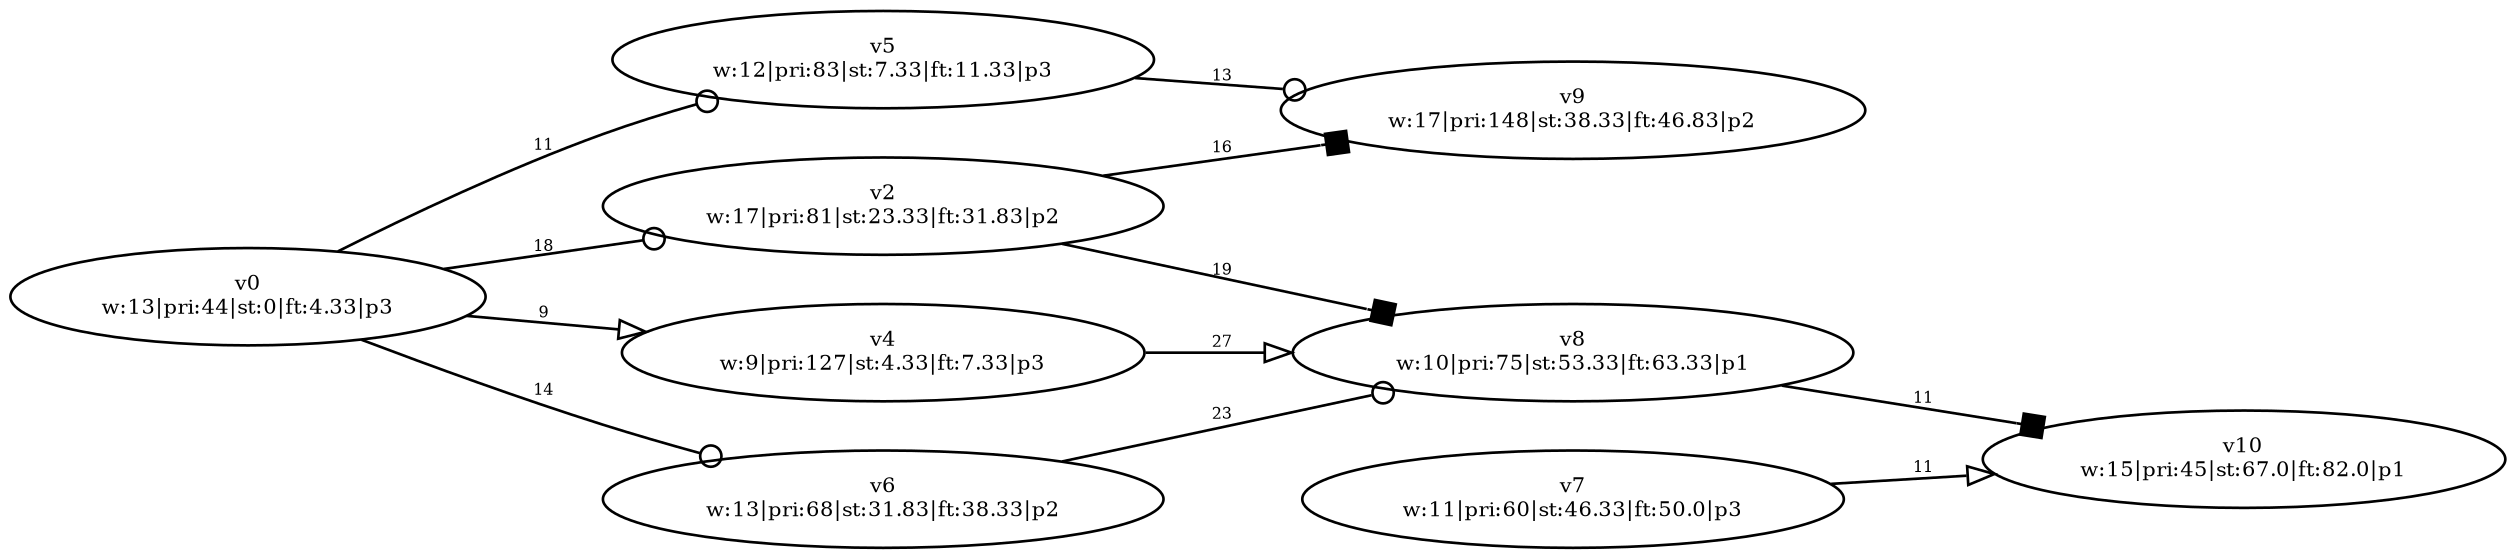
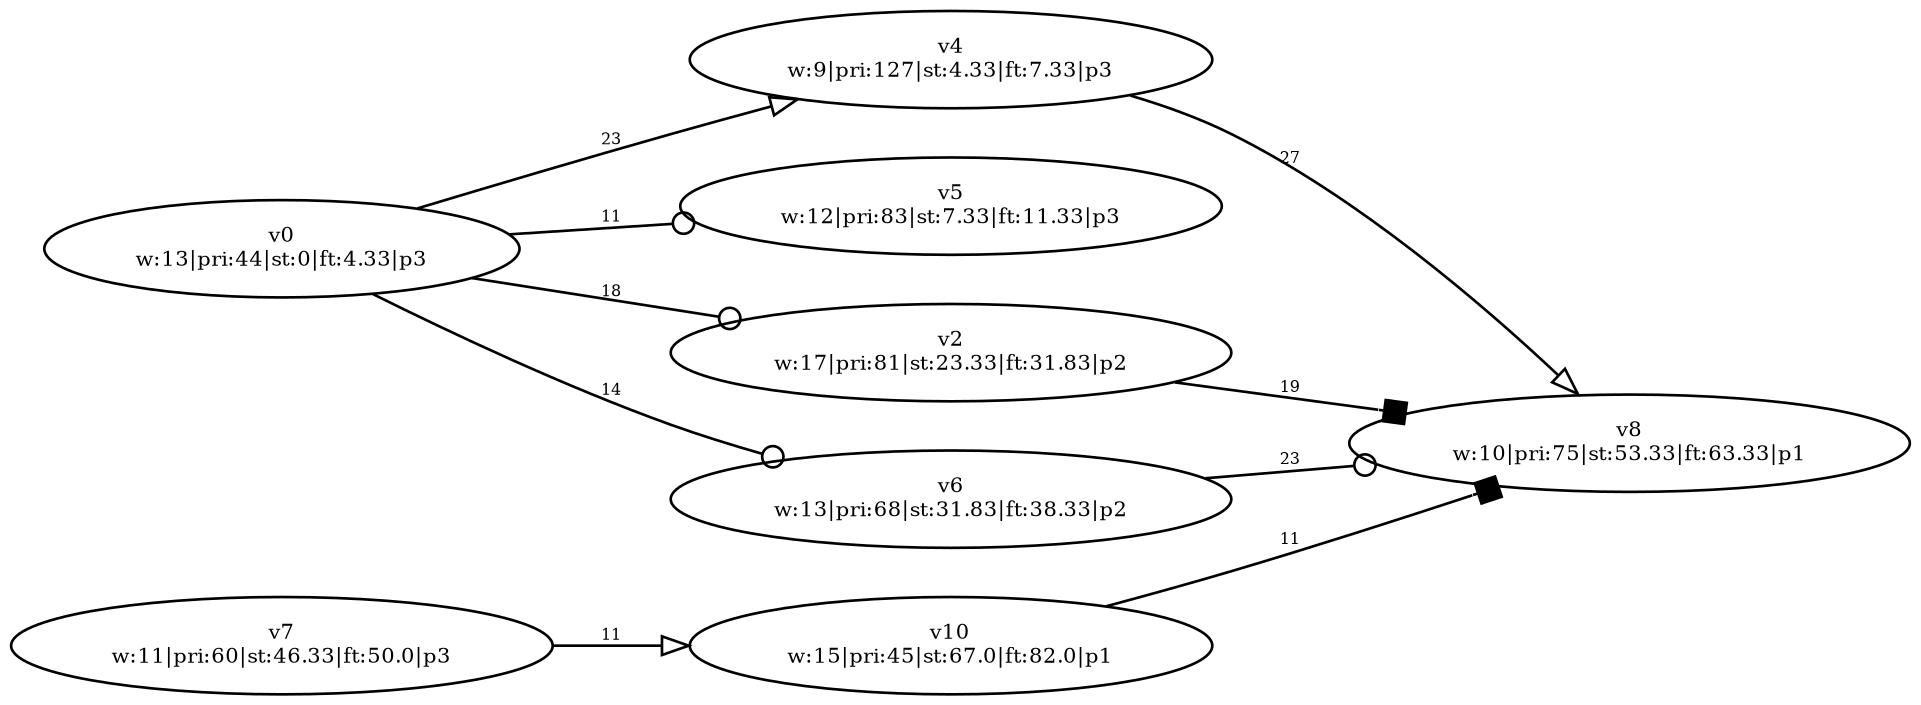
node "v9 w:17|pri:148|st:38.33|ft:46.83|p2": removed
edge "v0 w:13|pri:44|st:0|ft:4.33|p3" -> "v4 w:9|pri:127|st:4.33|ft:7.33|p3": label "9" -> "23"
edge "v8 w:10|pri:75|st:53.33|ft:63.33|p1" -> "v10 w:15|pri:45|st:67.0|ft:82.0|p1": reversed
